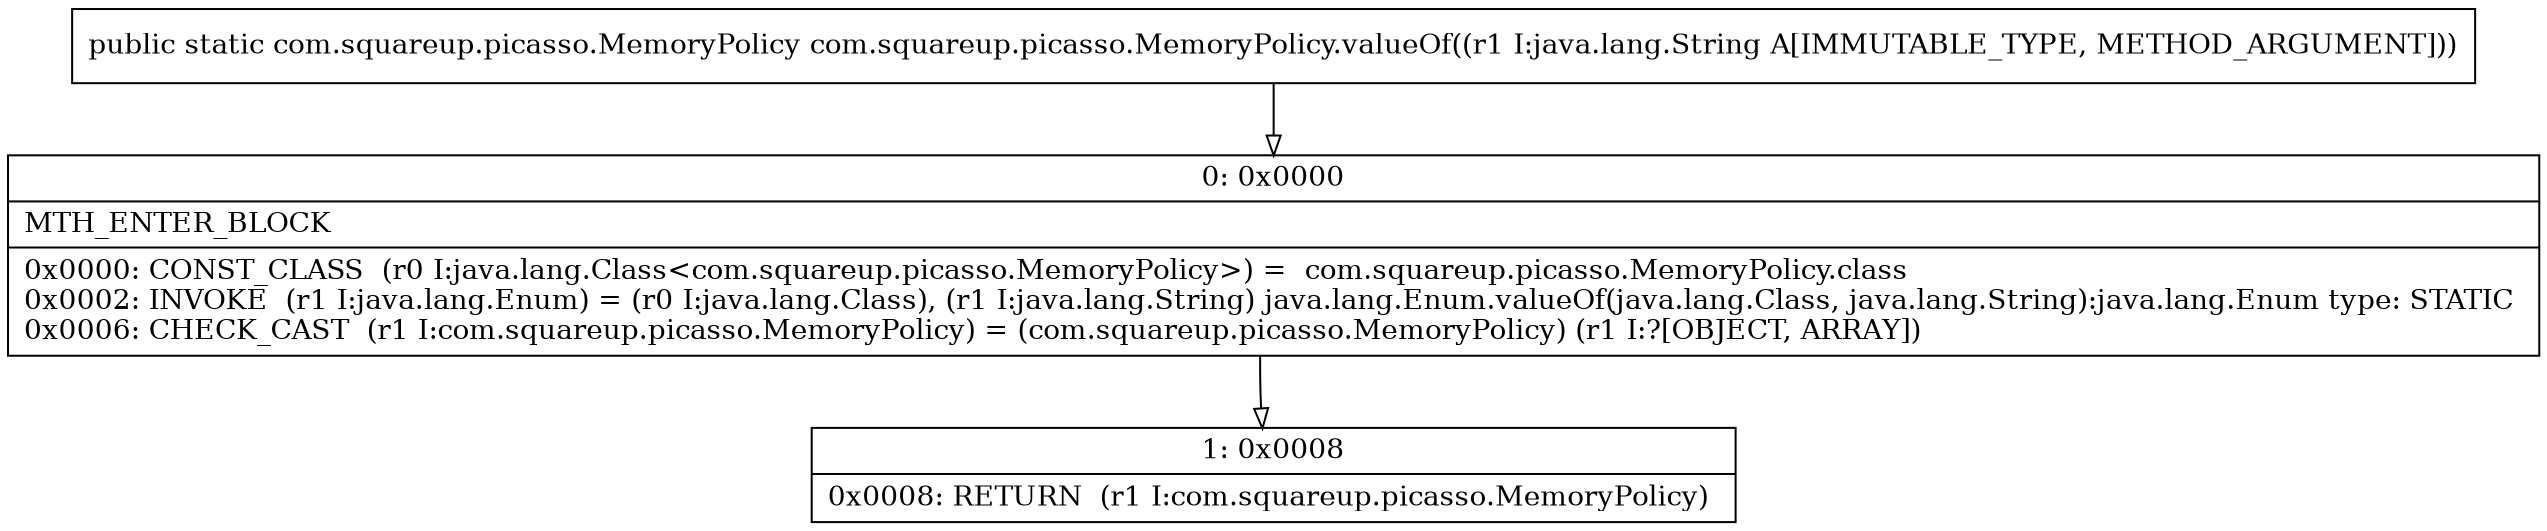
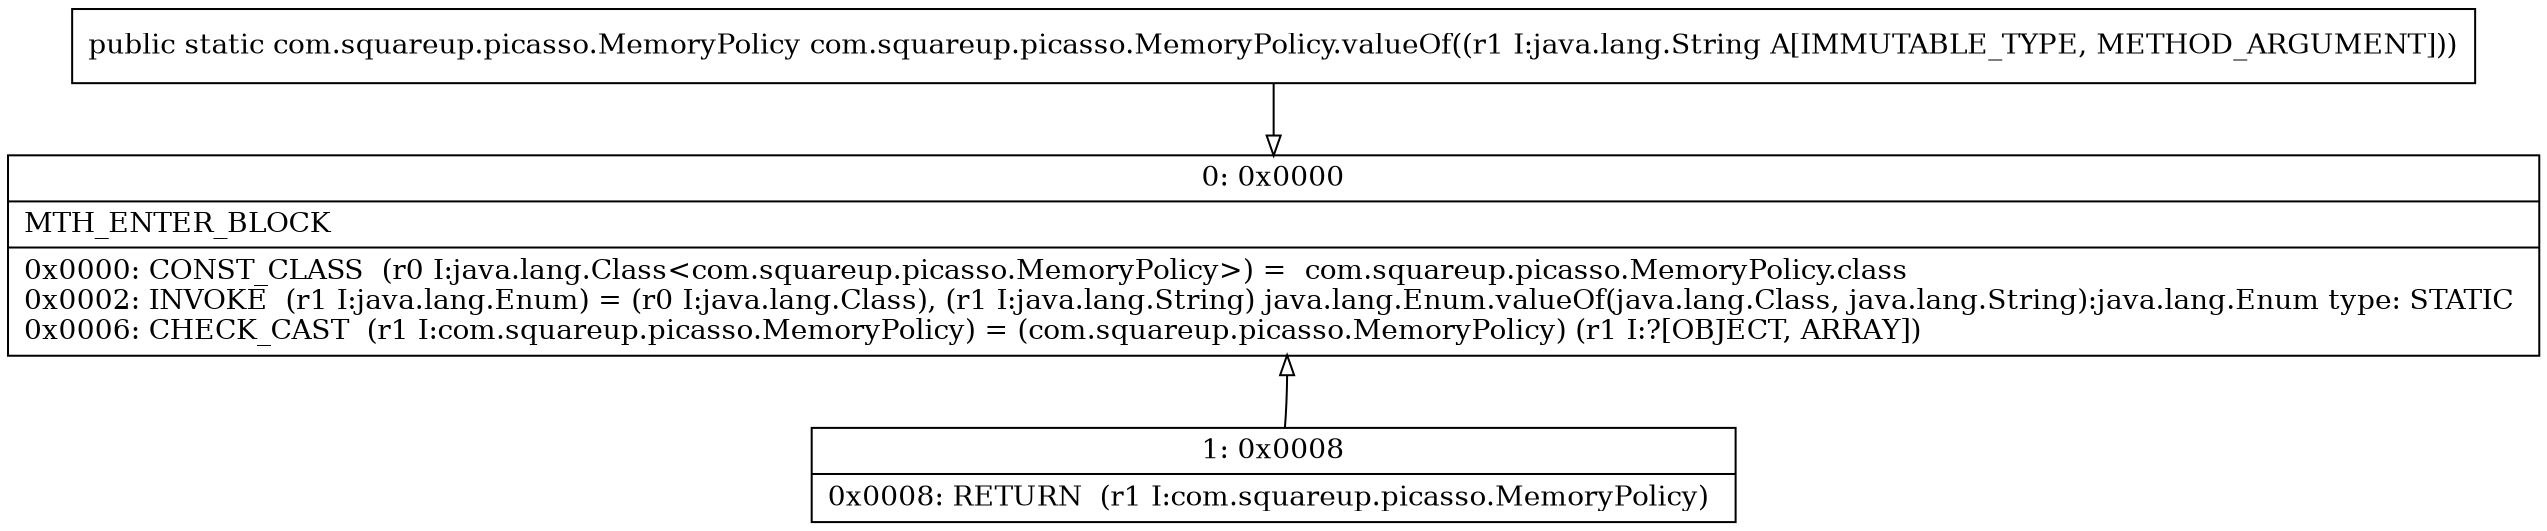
edge "0: 0x0000" -> "1: 0x0008": reversed
